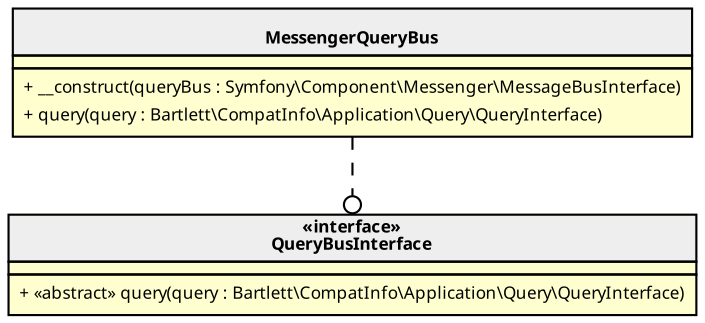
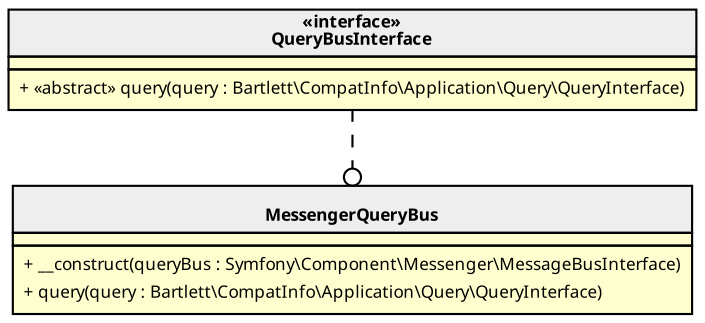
edge "MessengerQueryBus" -> "QueryBusInterface": reversed
